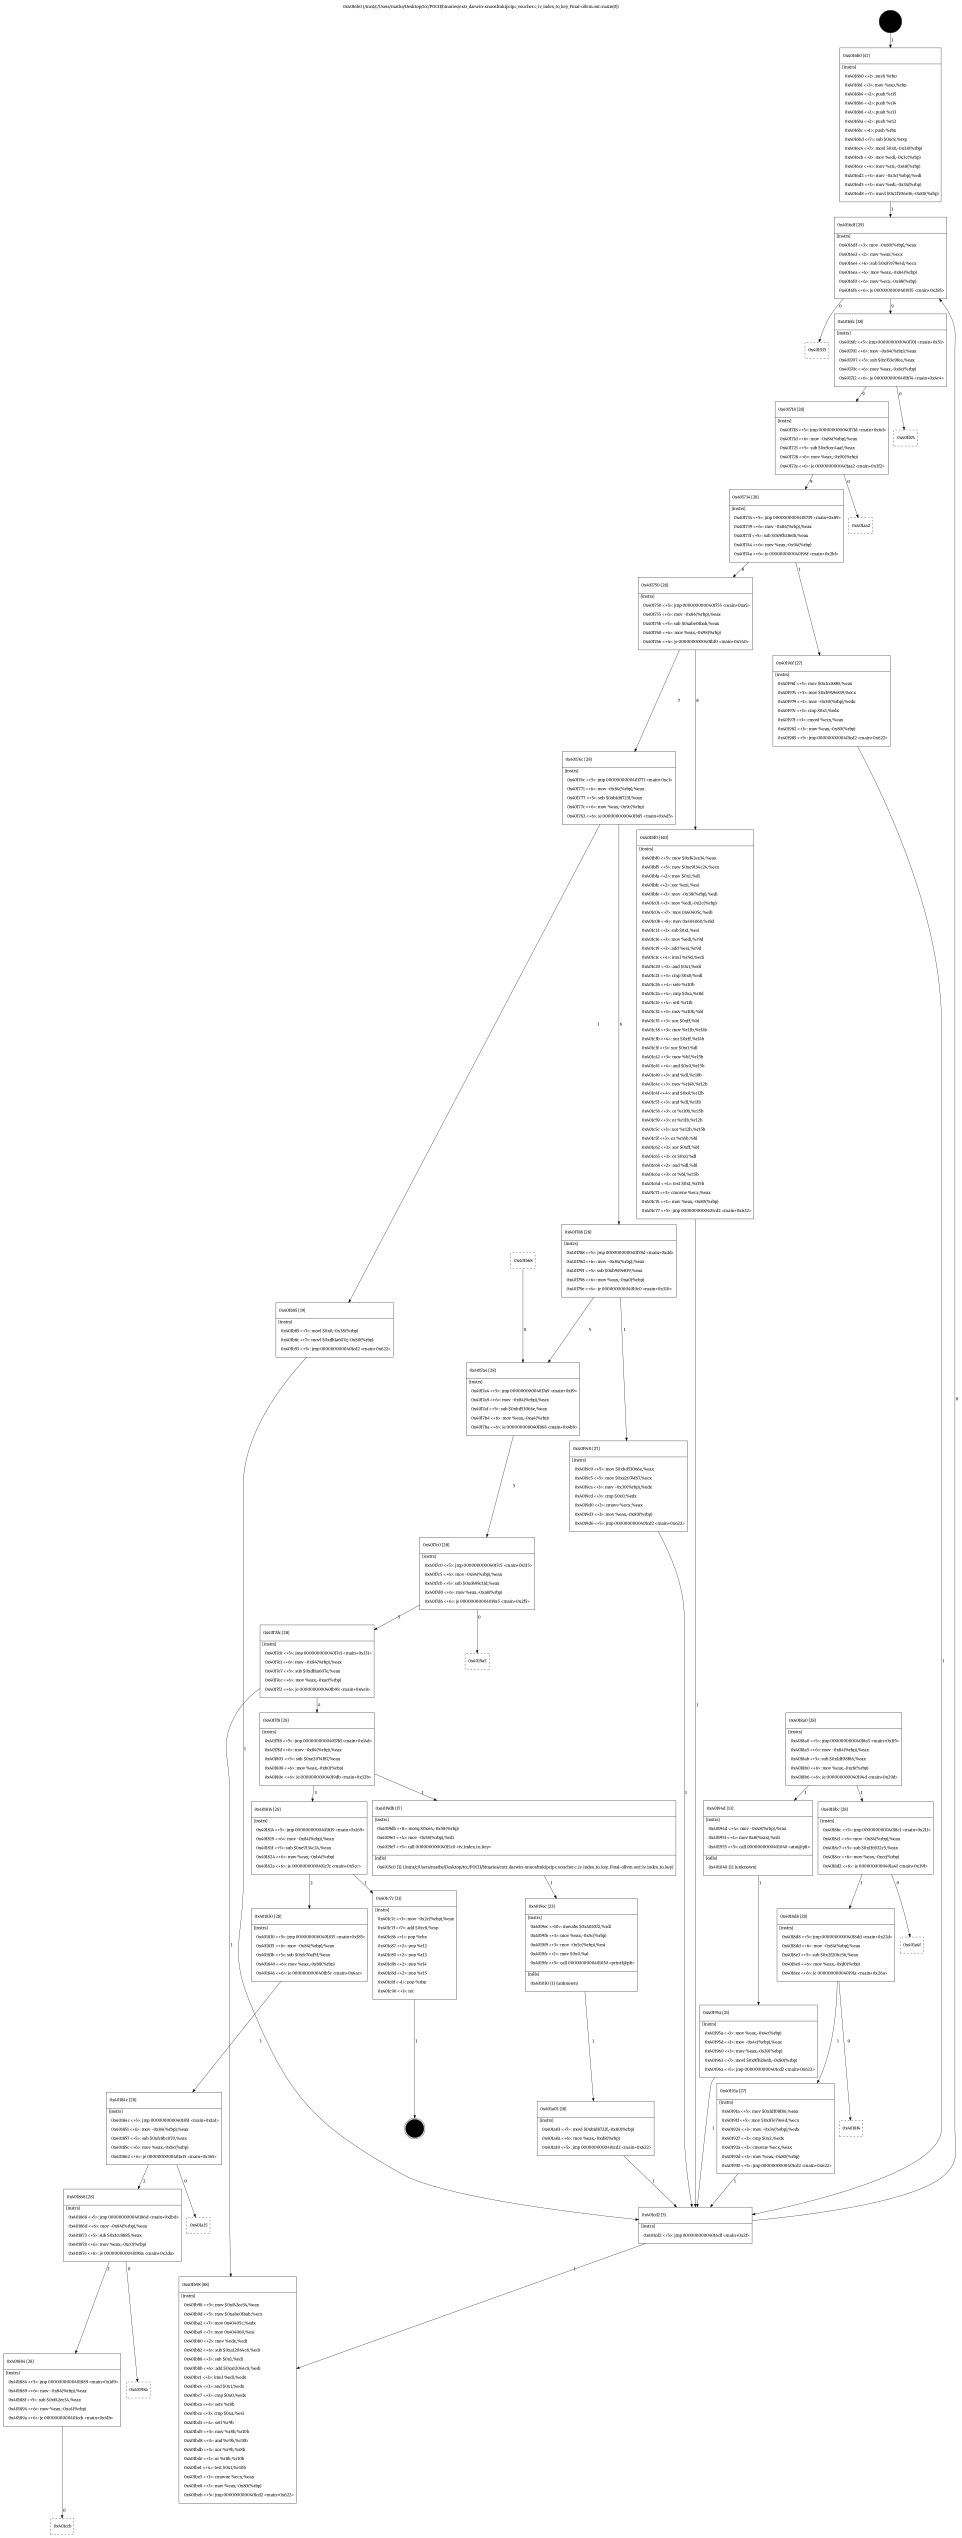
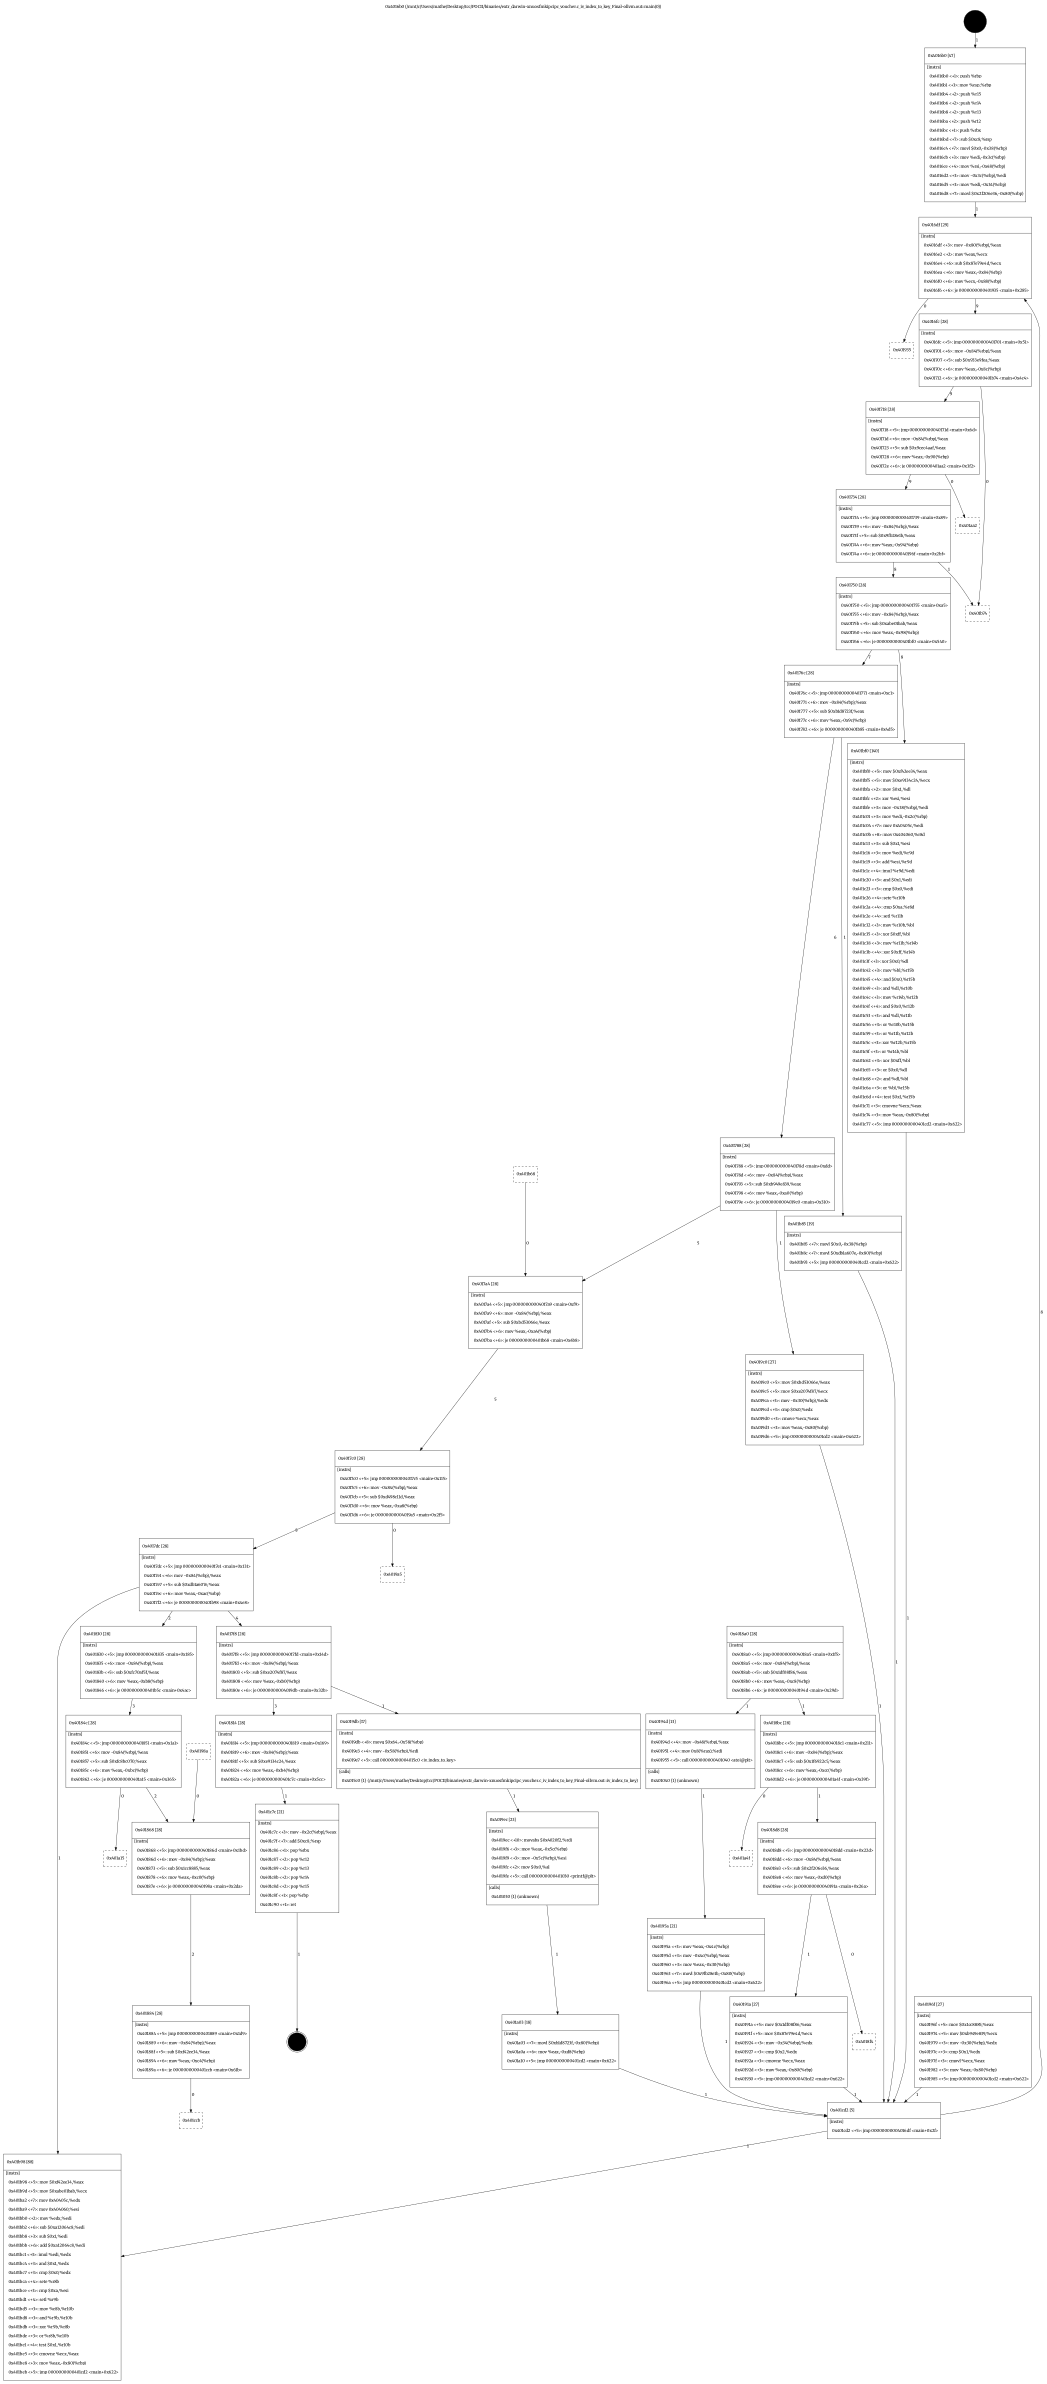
edge "0x401734 [28]" -> "0x40196f [27]": now "0x401734 [28]" -> "0x401b74"
edge "0x401814 [28]" -> "0x401830 [28]": now "0x4017dc [28]" -> "0x401830 [28]"
edge "0x401868 [28]" -> "0x40198a": reversed
